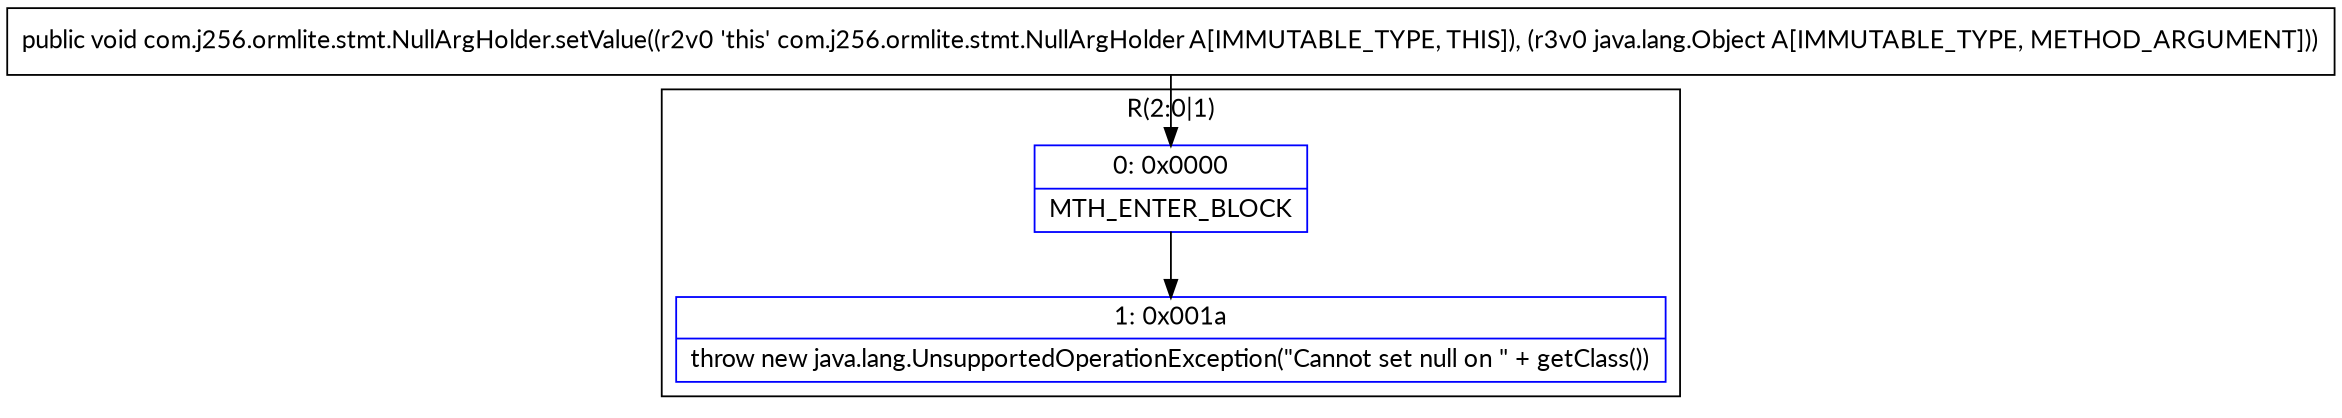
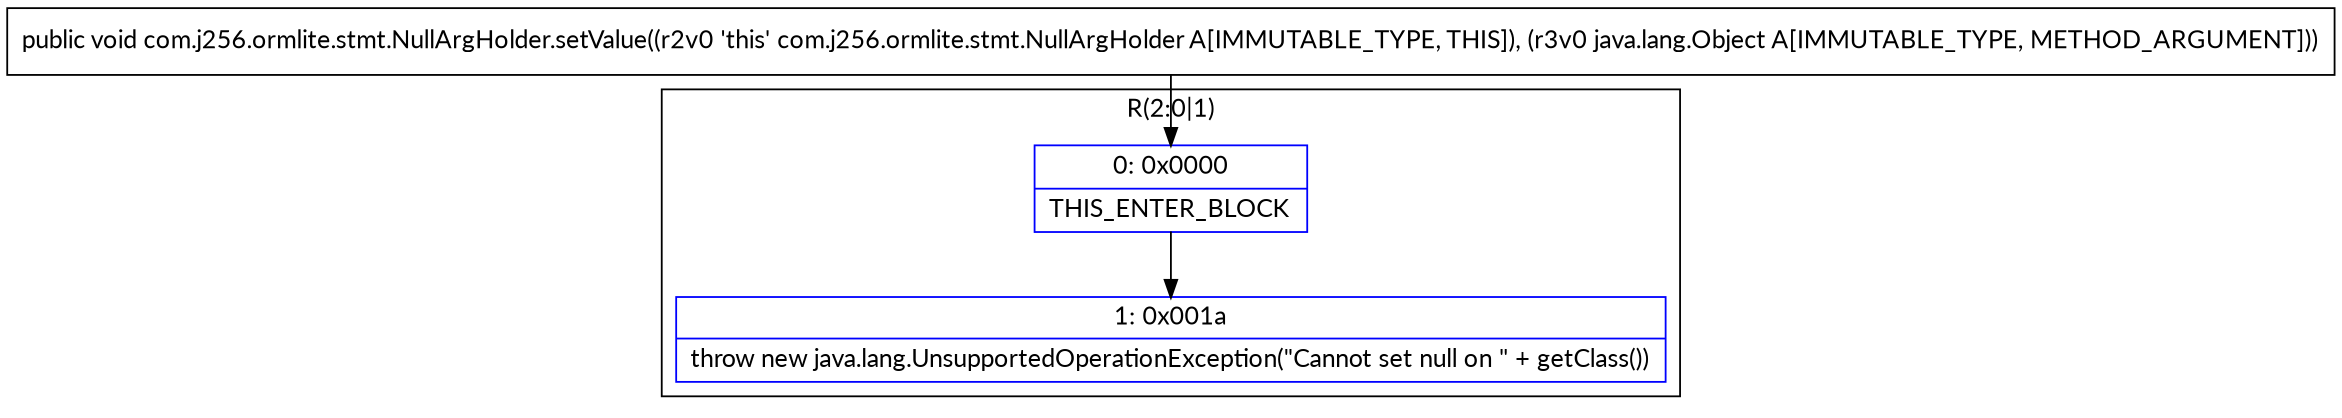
node "0: 0x0000": text "MTH_ENTER_BLOCK" -> "THIS_ENTER_BLOCK"
